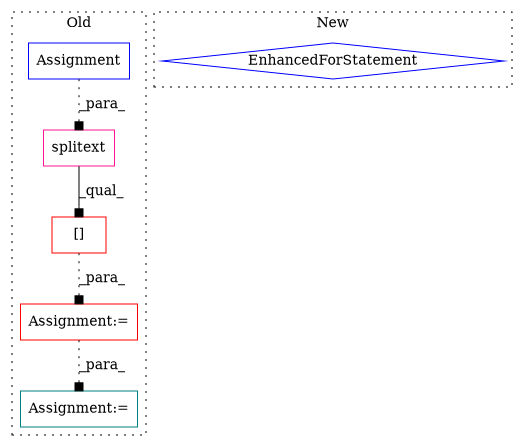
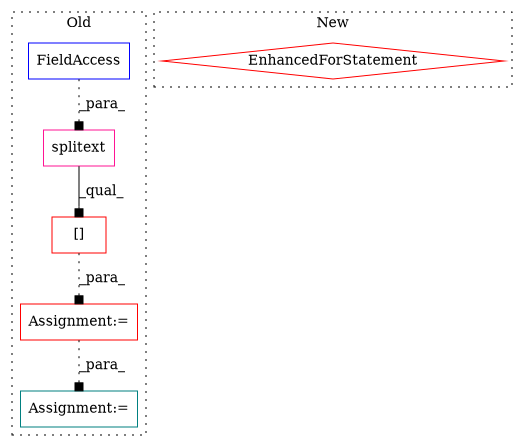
node "Assignment": label "Assignment" -> "FieldAccess"
node "EnhancedForStatement": color blue -> red
